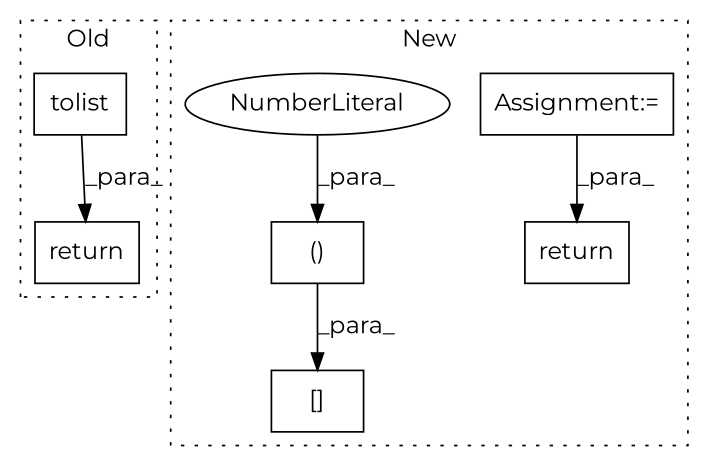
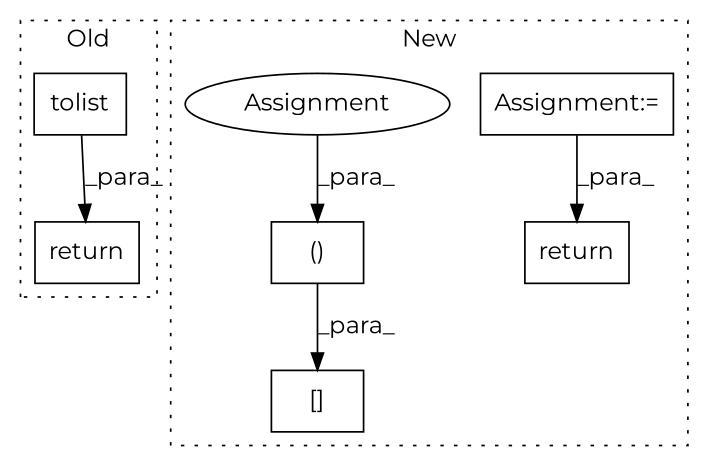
node "NumberLiteral": label "NumberLiteral" -> "Assignment"
